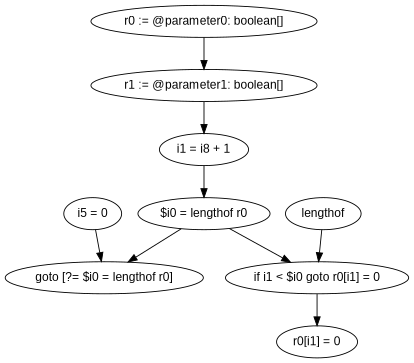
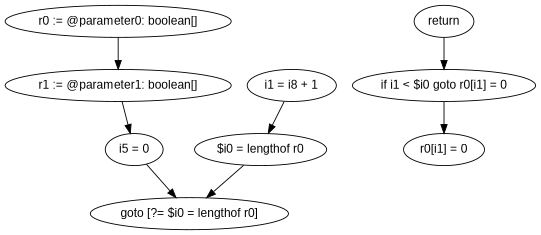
edge "r1 := @parameter1: boolean[]" -> "i1 = i8 + 1": now "r1 := @parameter1: boolean[]" -> "i5 = 0"
node "lengthof": label "lengthof" -> "return"
edge "$i0 = lengthof r0" -> "if i1 < $i0 goto r0[i1] = 0": removed
